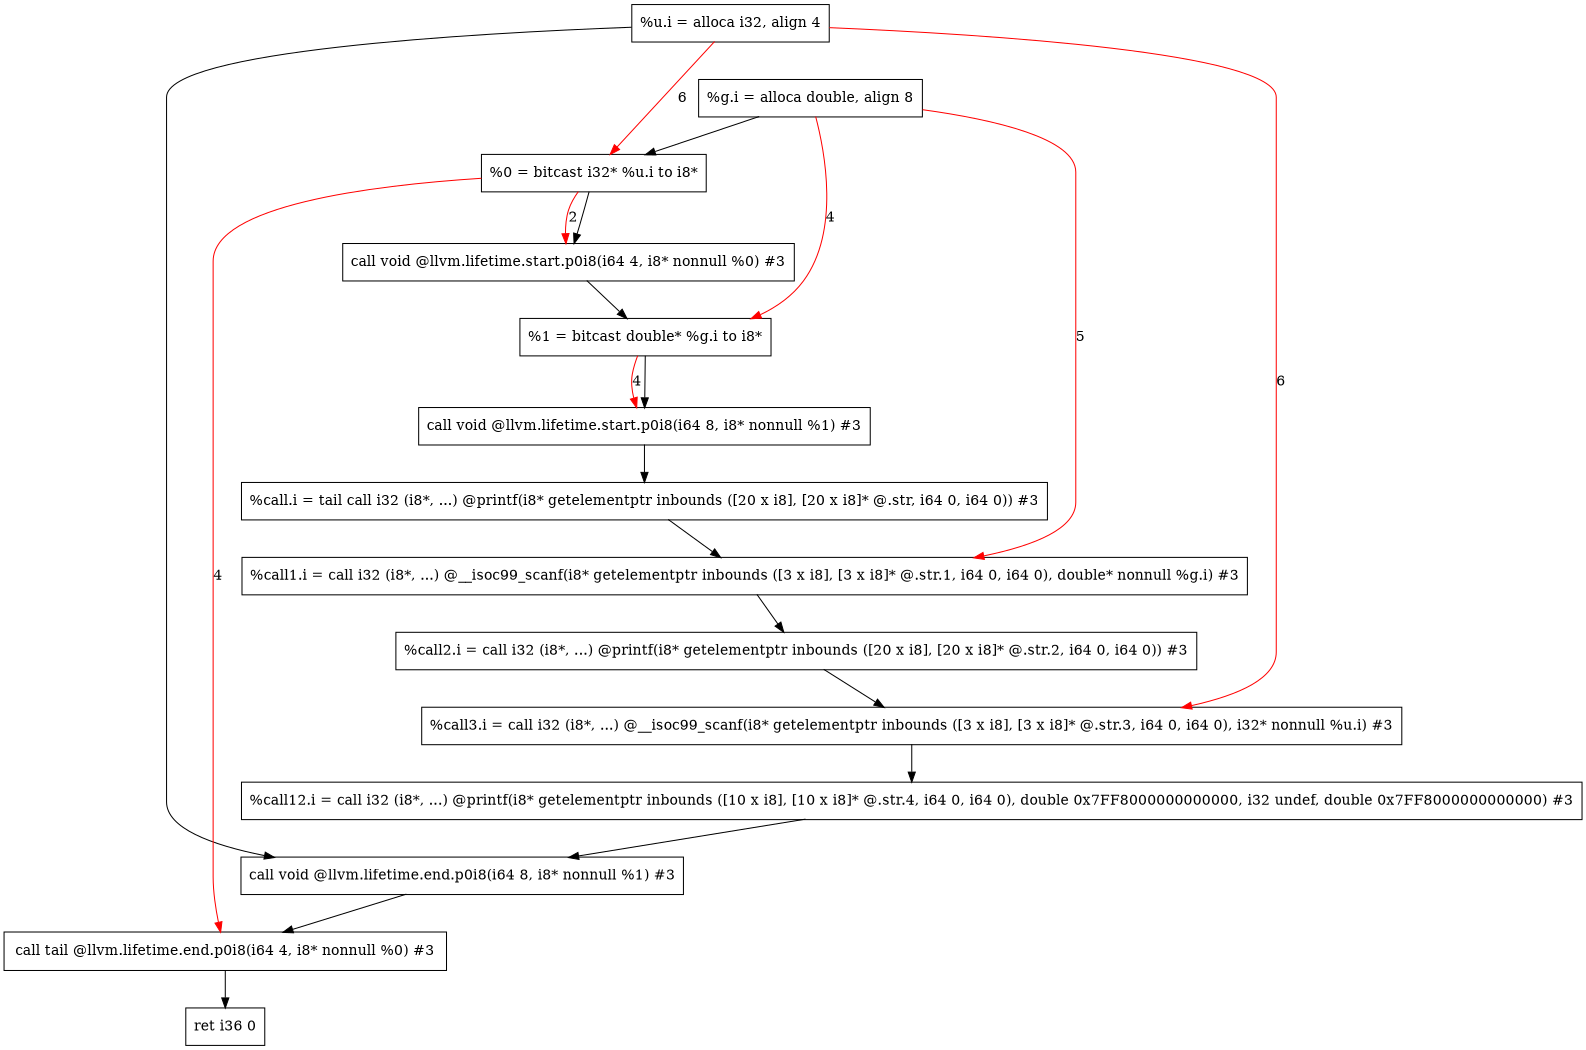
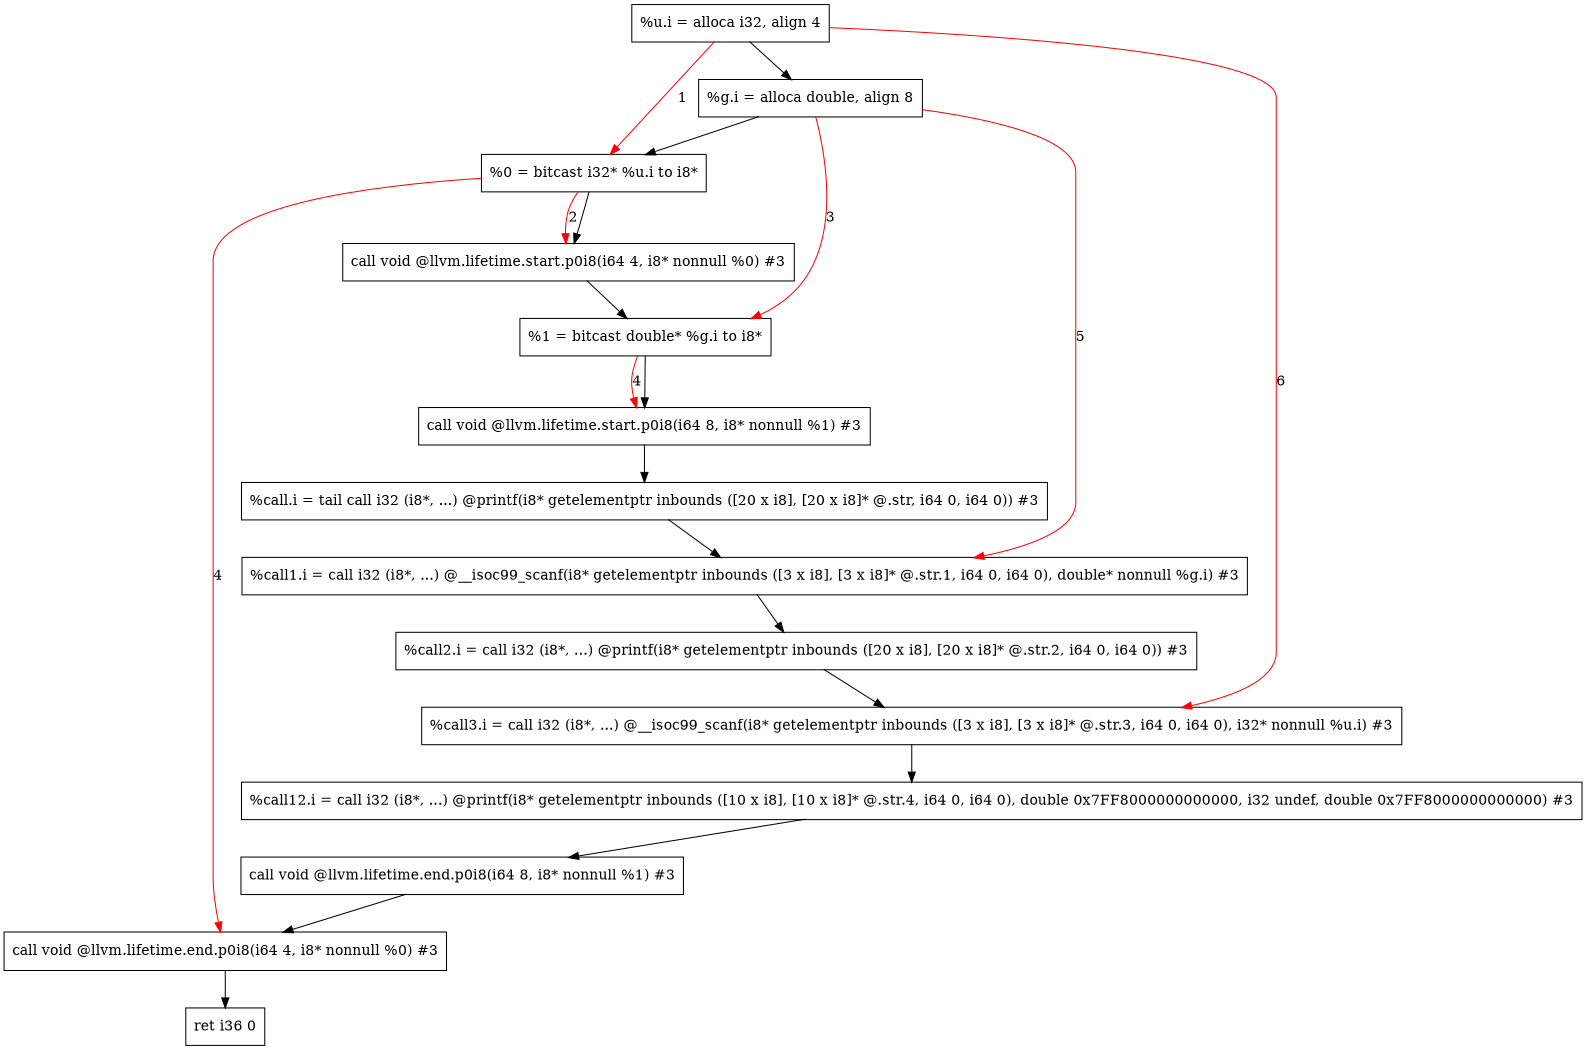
edge "%u.i = alloca i32, align 4" -> "%0 = bitcast i32* %u.i to i8*": label "6" -> "1"
edge "%g.i = alloca double, align 8" -> "%1 = bitcast double* %g.i to i8*": label "4" -> "3"
edge "%u.i = alloca i32, align 4" -> "call void @llvm.lifetime.end.p0i8(i64 8, i8* nonnull %1) #3": now "%u.i = alloca i32, align 4" -> "%g.i = alloca double, align 8"
node "call tail @llvm.lifetime.end.p0i8(i64 4, i8* nonnull %0) #3": label "call tail @llvm.lifetime.end.p0i8(i64 4, i8* nonnull %0) #3" -> "call void @llvm.lifetime.end.p0i8(i64 4, i8* nonnull %0) #3"
